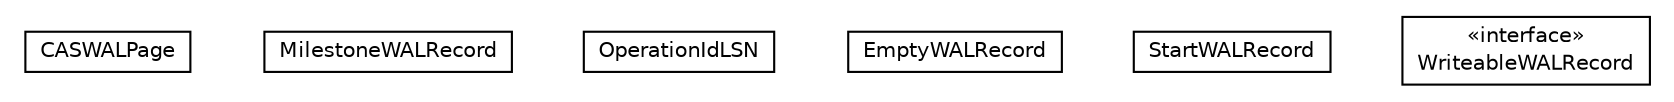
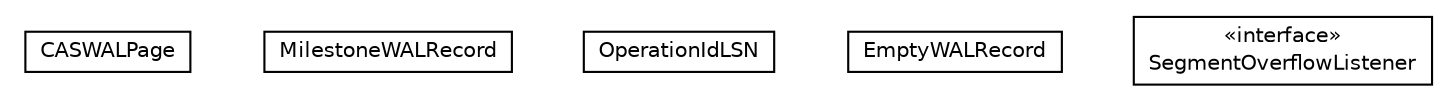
node "StartWALRecord": removed
node "SegmentOverflowListener": added
node "WriteableWALRecord": removed
